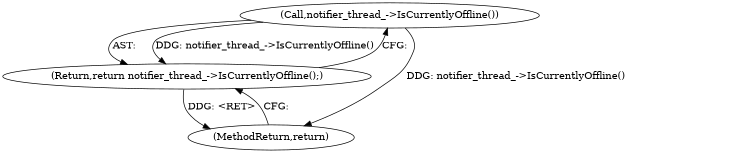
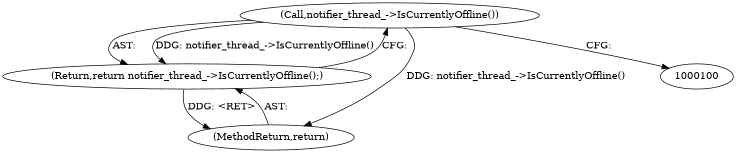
node "1000100": added
edge "(MethodReturn,return)" -> "(Return,return notifier_thread_->IsCurrentlyOffline();)": label "CFG: " -> "AST: "
